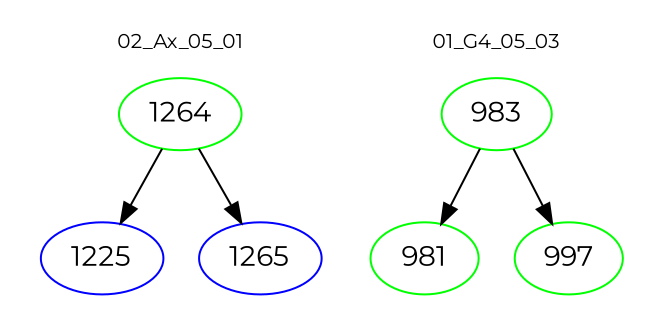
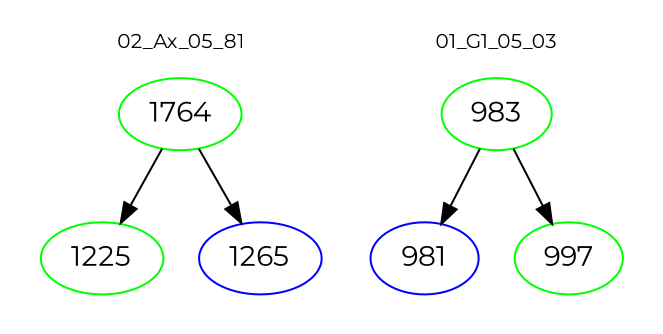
cluster "02_Ax_05_01": label "02_Ax_05_01" -> "02_Ax_05_81"
cluster "01_G4_05_03": label "01_G4_05_03" -> "01_G1_05_03"
node "1264": label "1264" -> "1764"
node "1225": color blue -> green
node "981": color green -> blue
